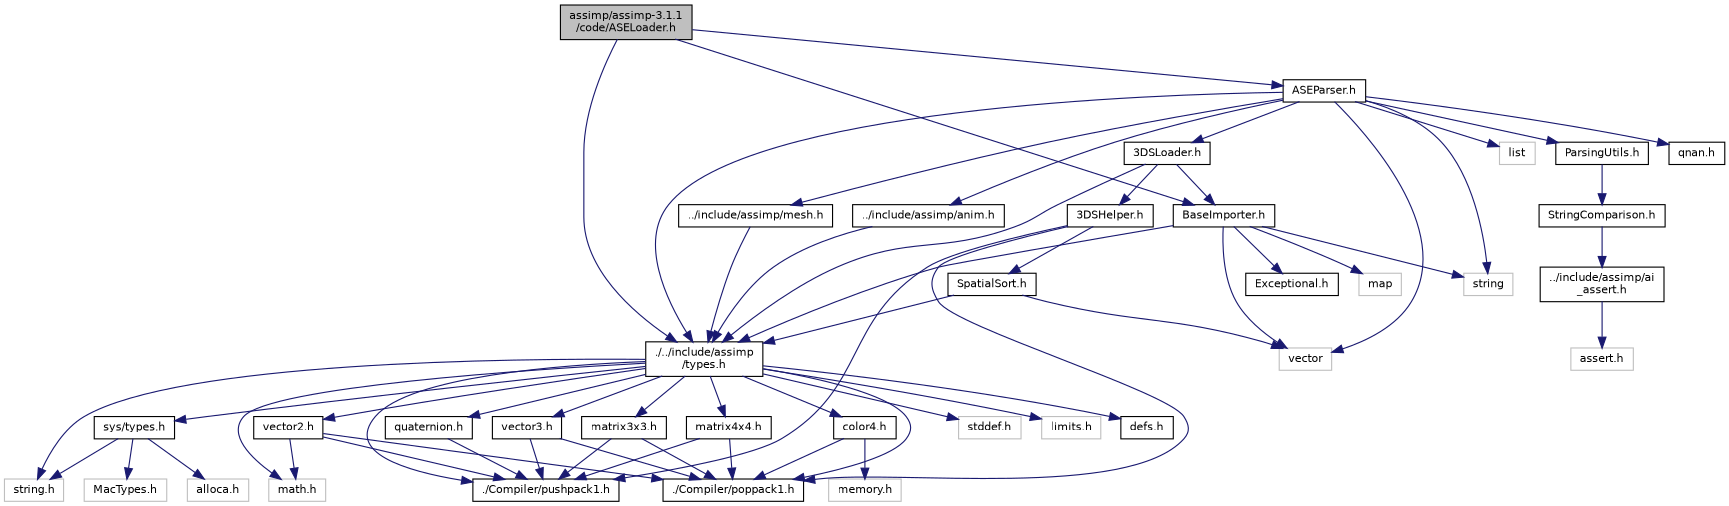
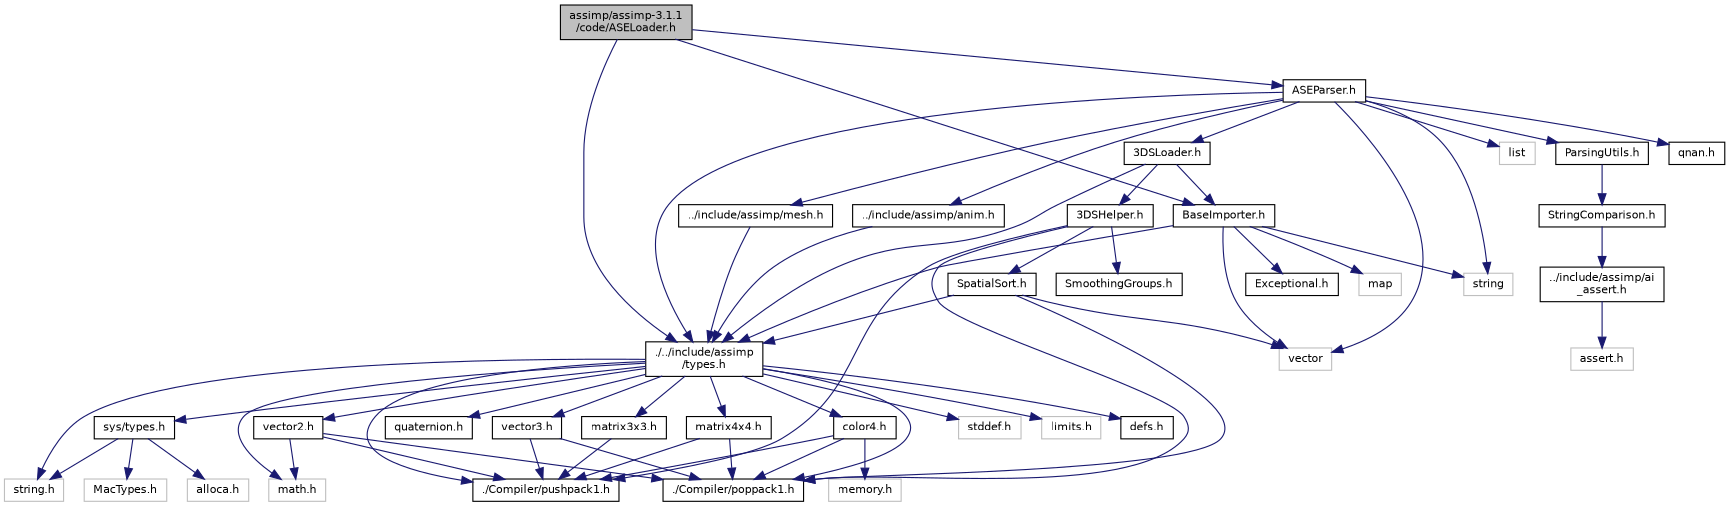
node "SmoothingGroups.h": added
edge "matrix3x3.h" -> "./Compiler/poppack1.h": now "SpatialSort.h" -> "./Compiler/poppack1.h"
edge "quaternion.h" -> "./Compiler/pushpack1.h": now "color4.h" -> "./Compiler/pushpack1.h"
